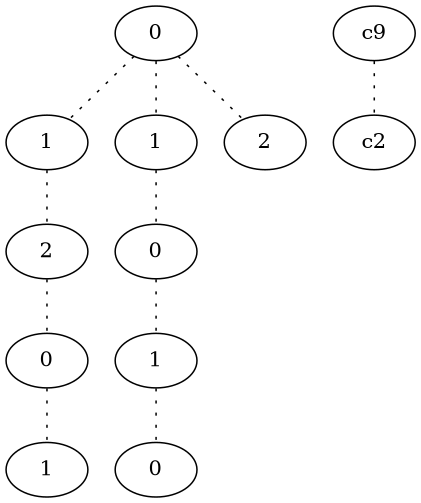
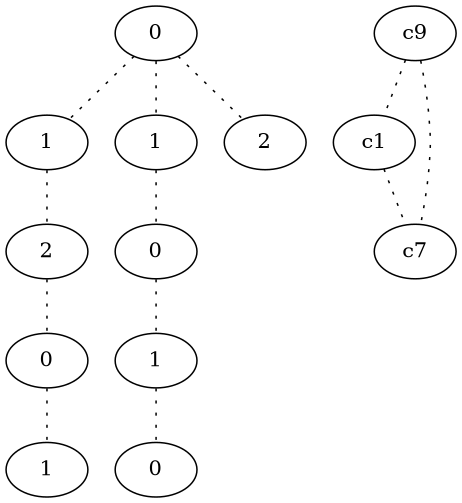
node "c1": added
node "c2": label "c2" -> "c7"
